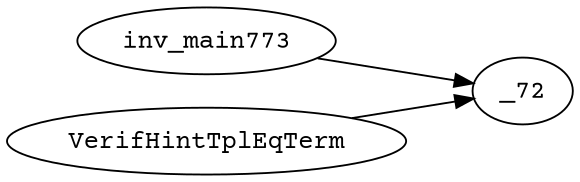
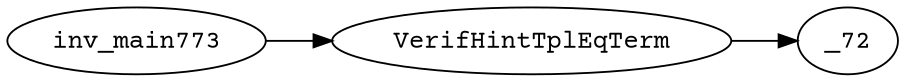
edge "inv_main773" -> "_72": now "inv_main773" -> "VerifHintTplEqTerm"
